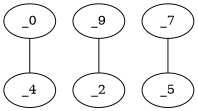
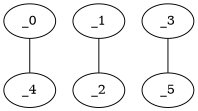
node "_9": label "_9" -> "_1"
node "_7": label "_7" -> "_3"
